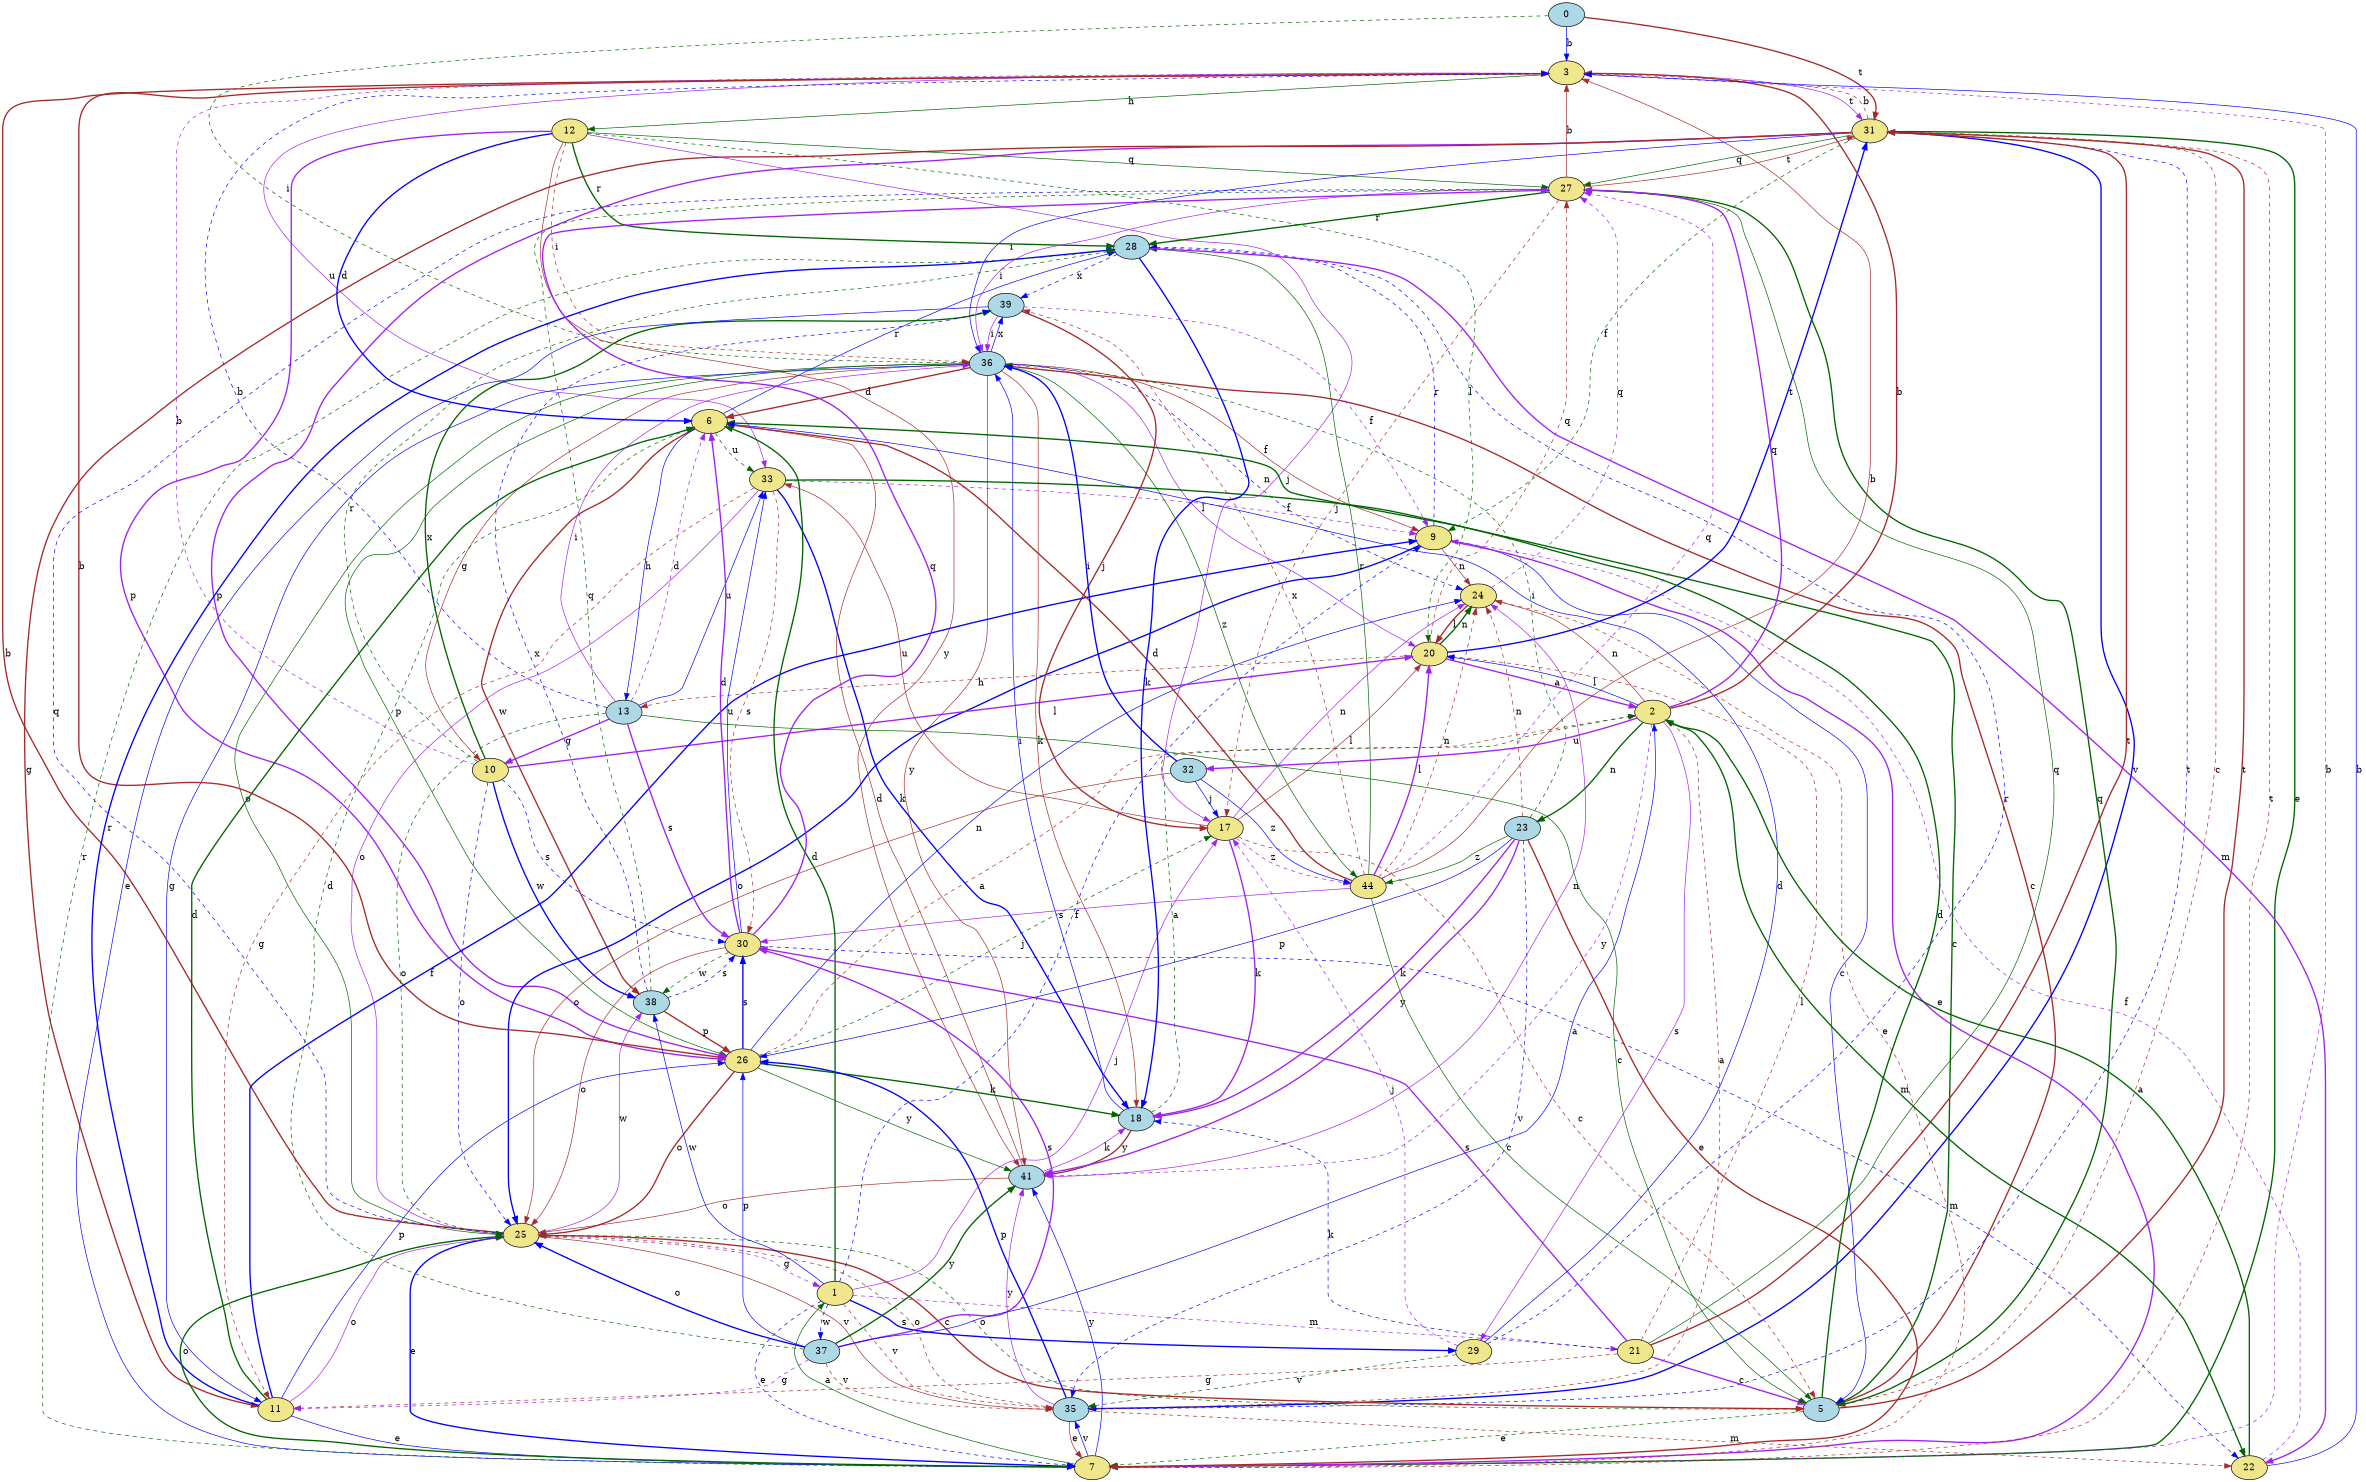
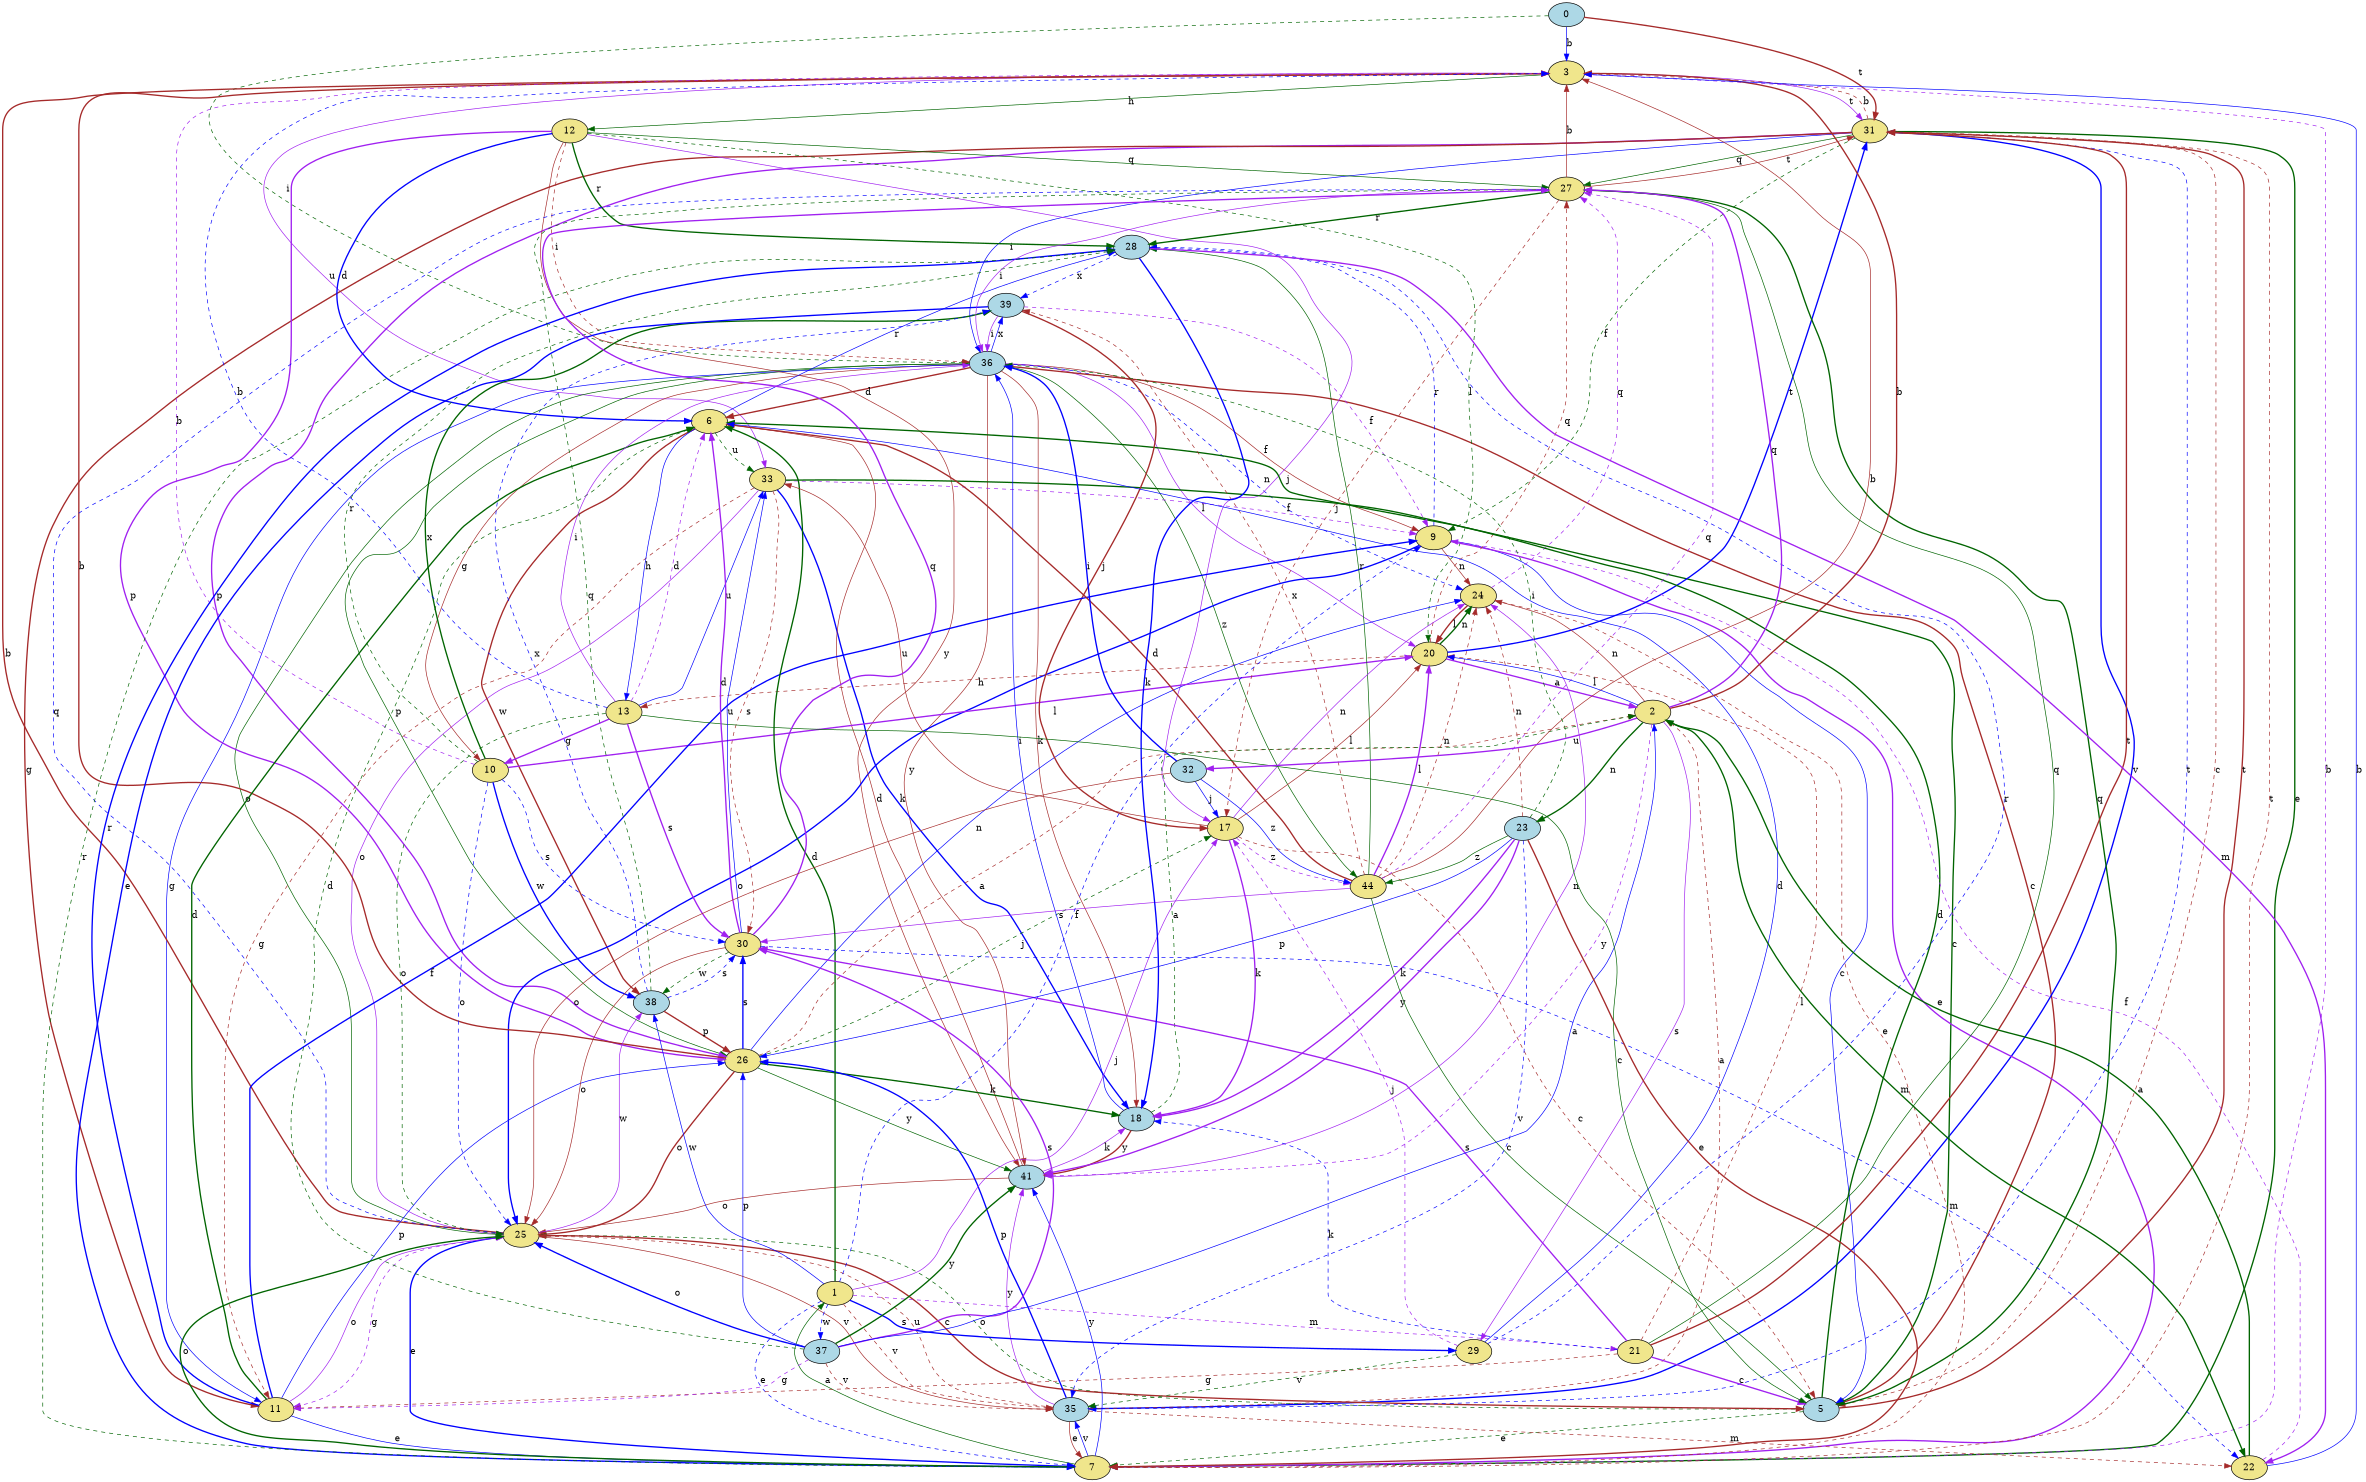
node "13": fillcolor lightblue -> khaki
edge "39" -> "7": style solid -> bold
edge "25" -> "1": now "25" -> "11"
edge "35" -> "25": label "o" -> "u"
